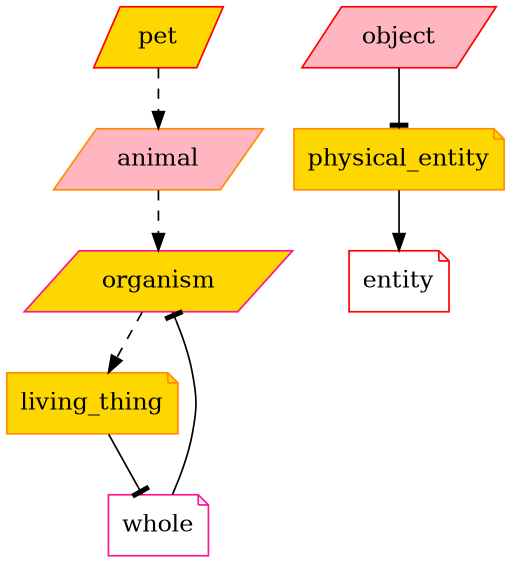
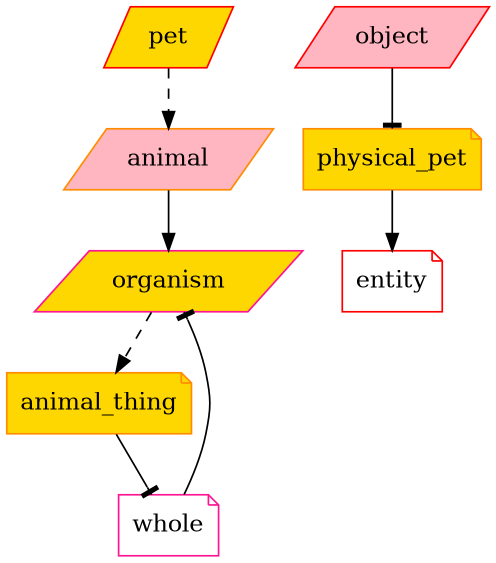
node "physical_entity": label "physical_entity" -> "physical_pet"
edge "animal" -> "organism": style dashed -> solid
node "living_thing": label "living_thing" -> "animal_thing"
